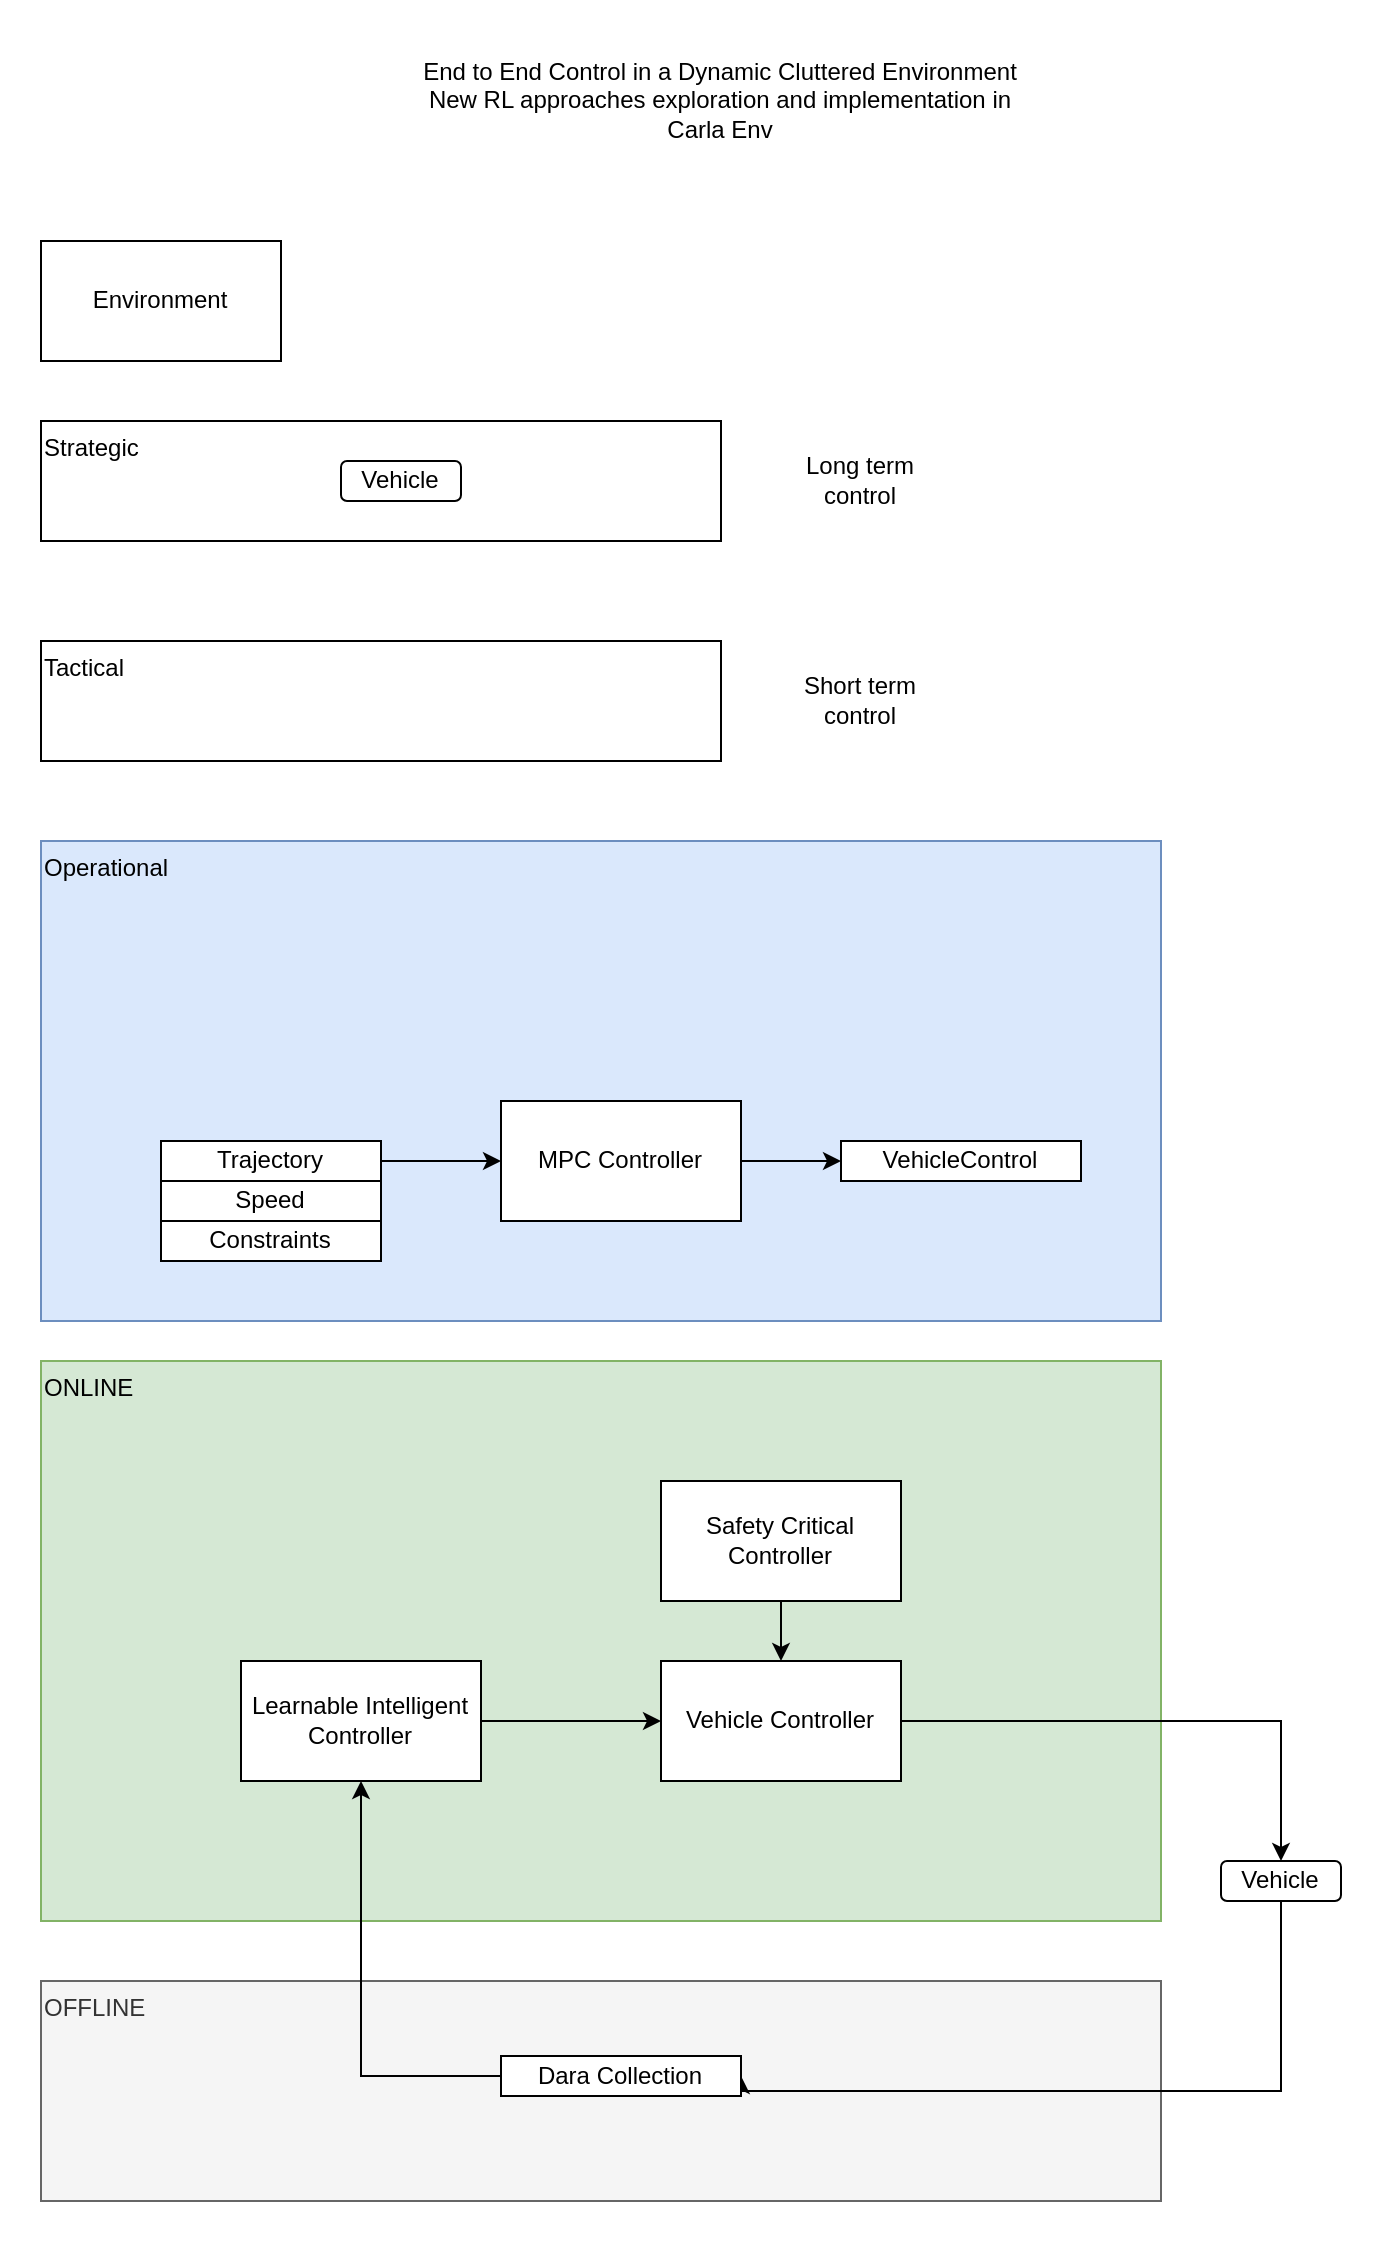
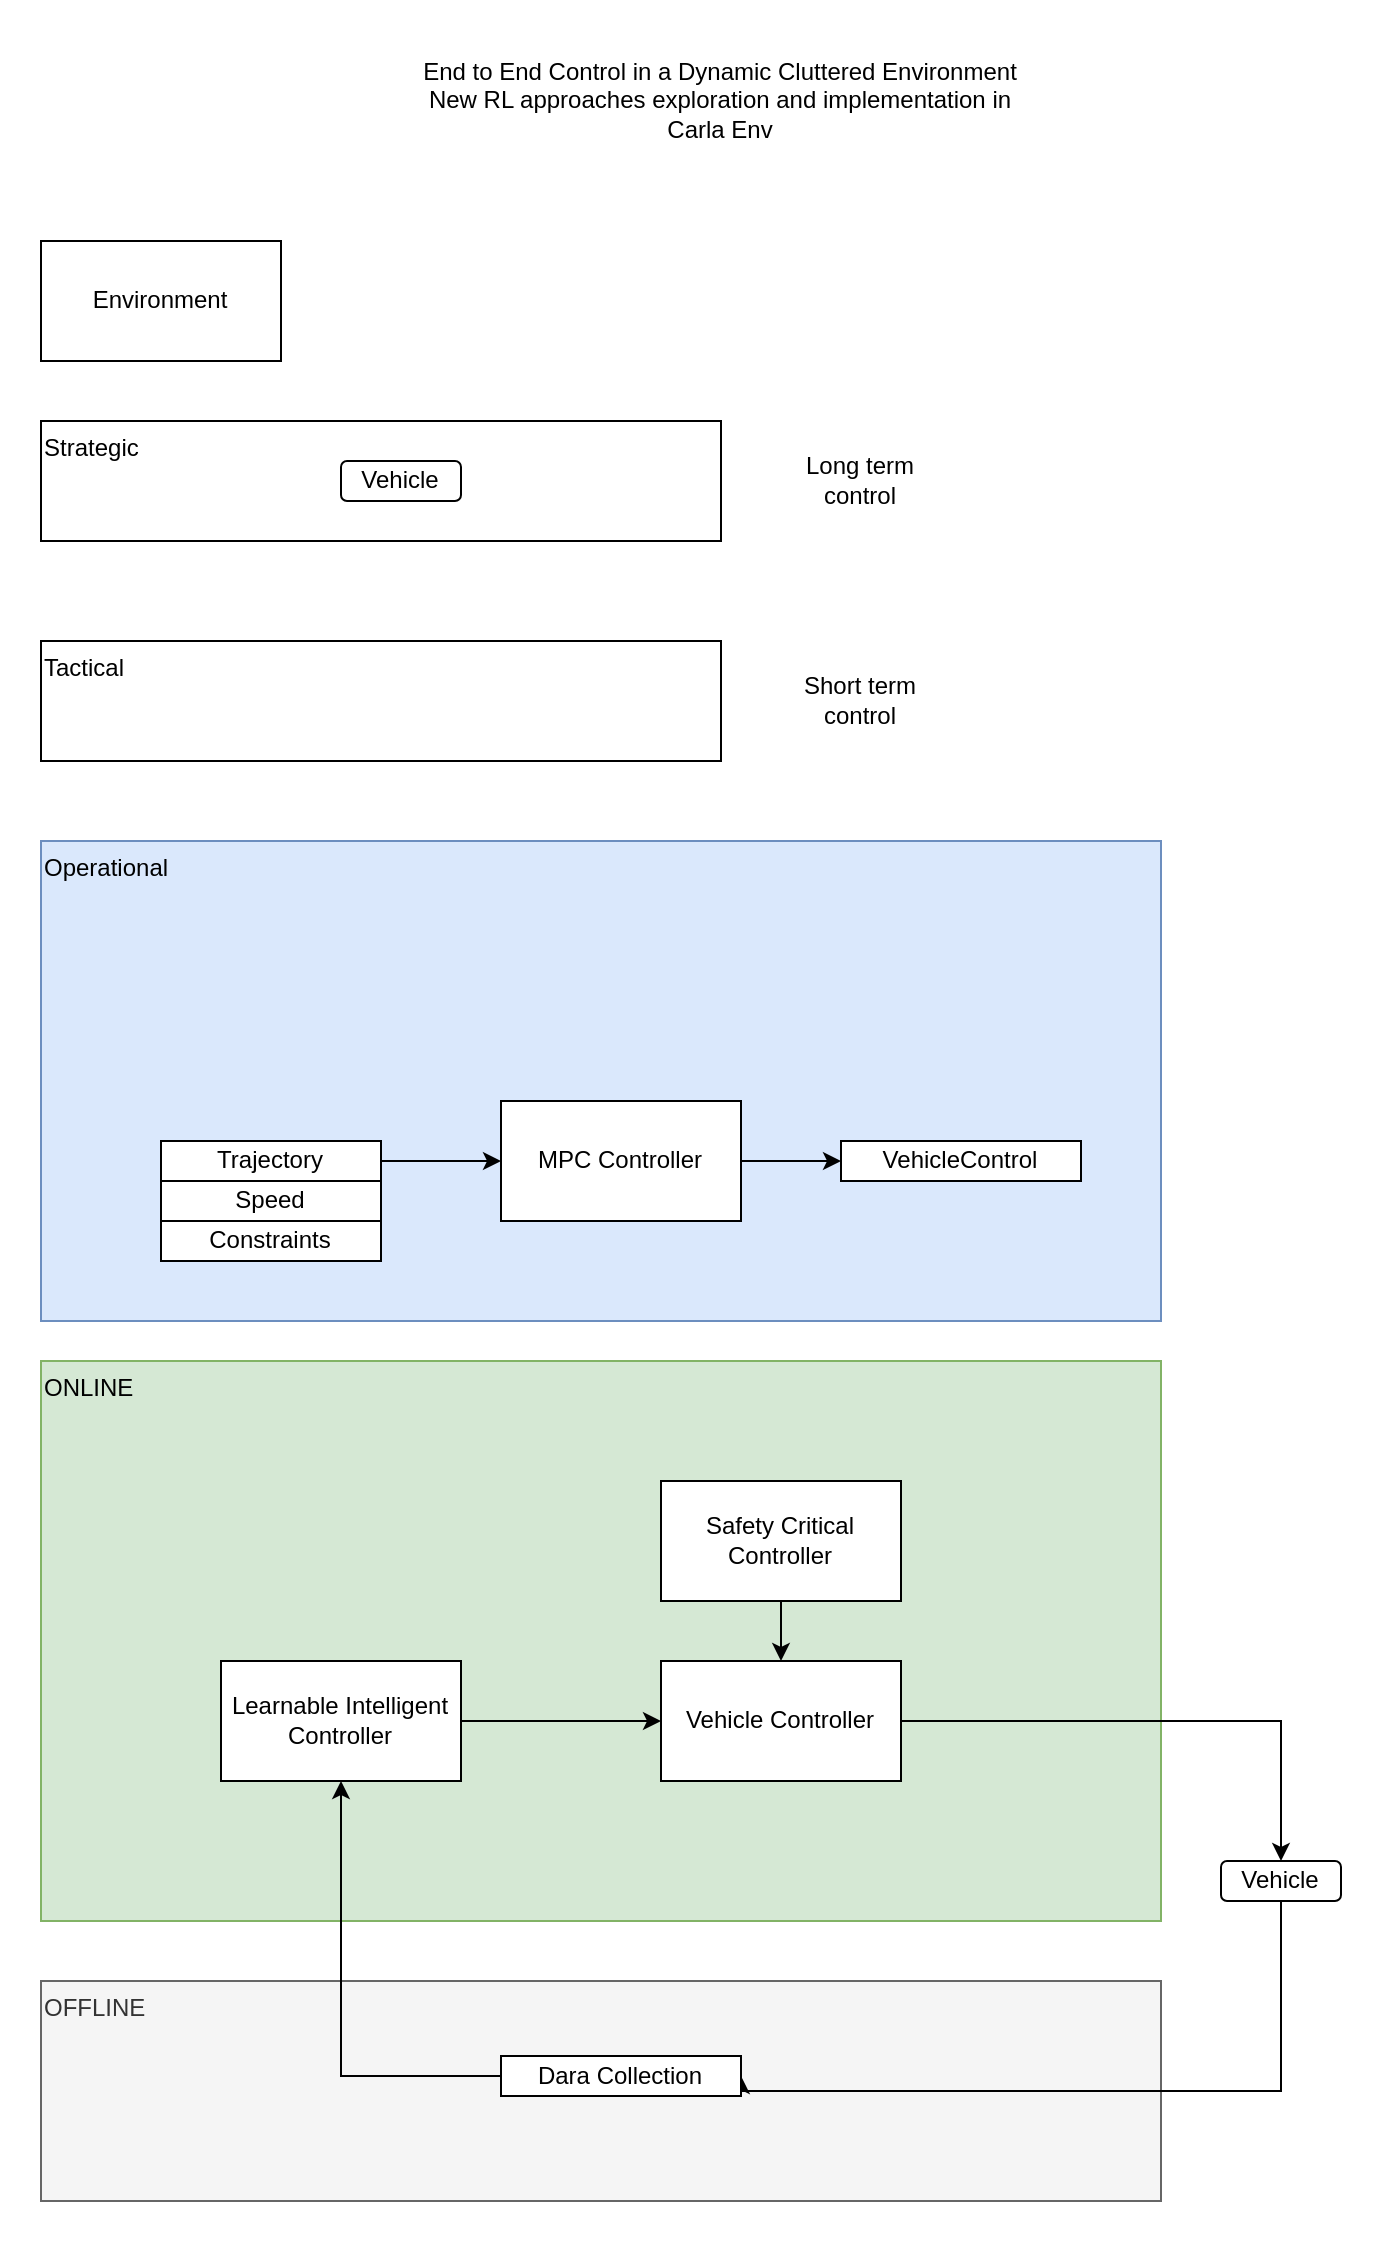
node "Learnable Intelligent Controller": moved (361, 1721) -> (341, 1721)
